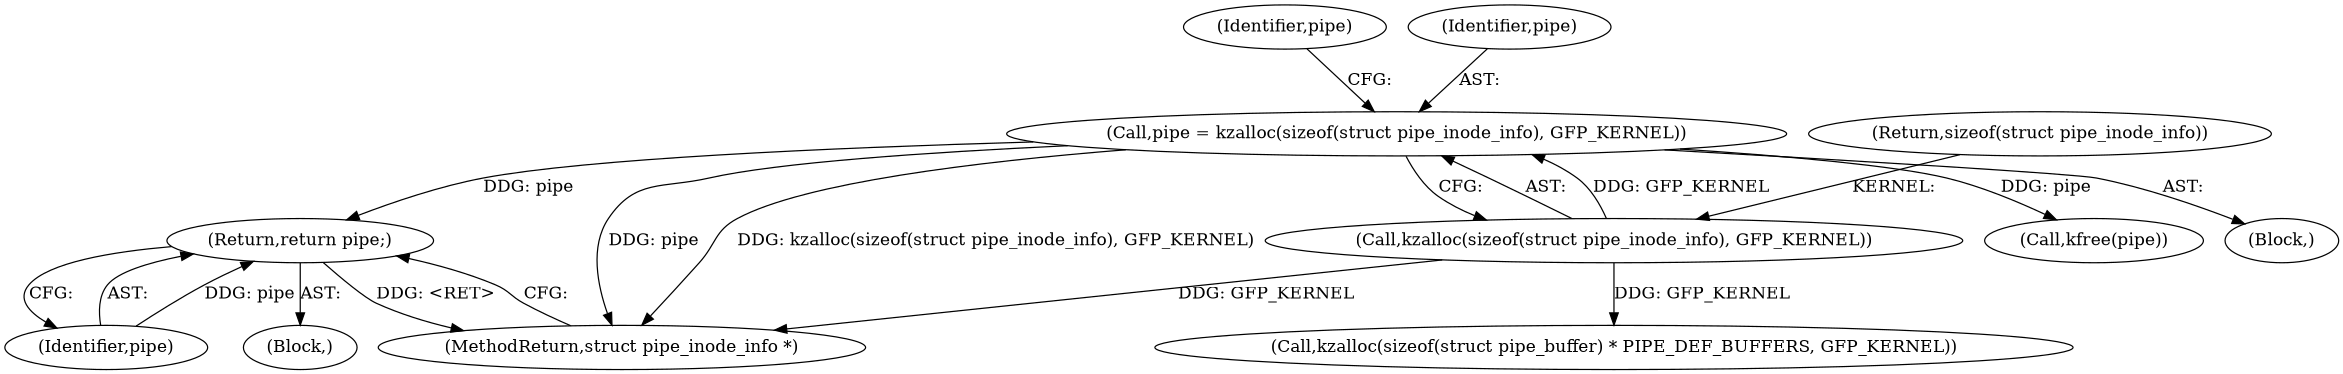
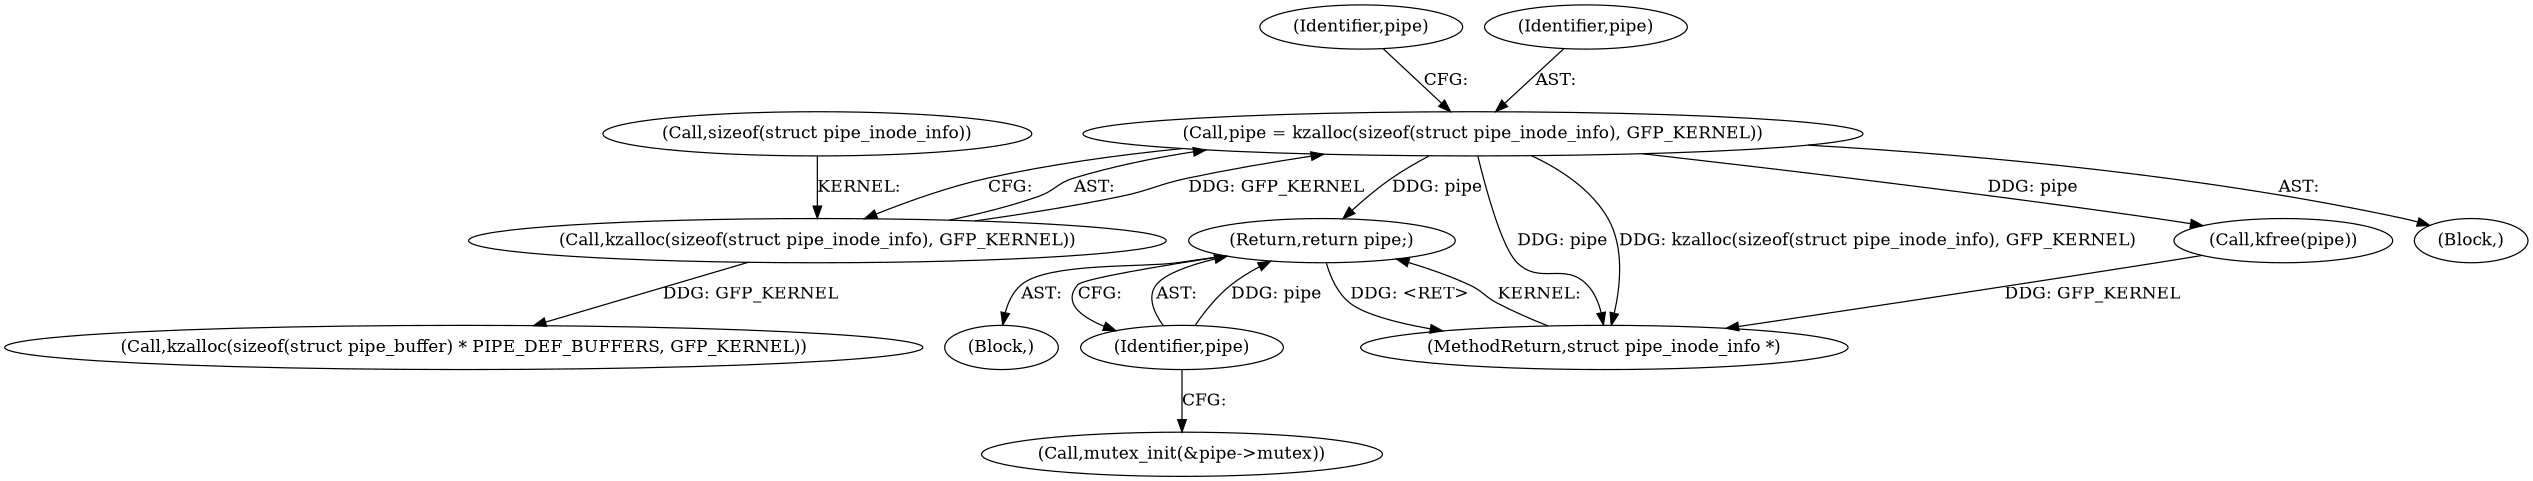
node "(Return,sizeof(struct pipe_inode_info))": label "(Return,sizeof(struct pipe_inode_info))" -> "(Call,sizeof(struct pipe_inode_info))"
edge "(MethodReturn,struct pipe_inode_info *)" -> "(Return,return pipe;)": label "CFG: " -> "KERNEL: "
edge "(Call,kzalloc(sizeof(struct pipe_inode_info), GFP_KERNEL))" -> "(MethodReturn,struct pipe_inode_info *)": now "(Call,kfree(pipe))" -> "(MethodReturn,struct pipe_inode_info *)"
node "(Call,mutex_init(&pipe->mutex))": added
